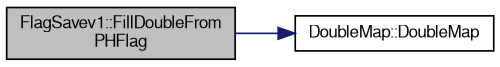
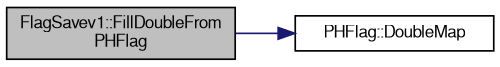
node "DoubleMap::DoubleMap": label "DoubleMap::DoubleMap" -> "PHFlag::DoubleMap"
